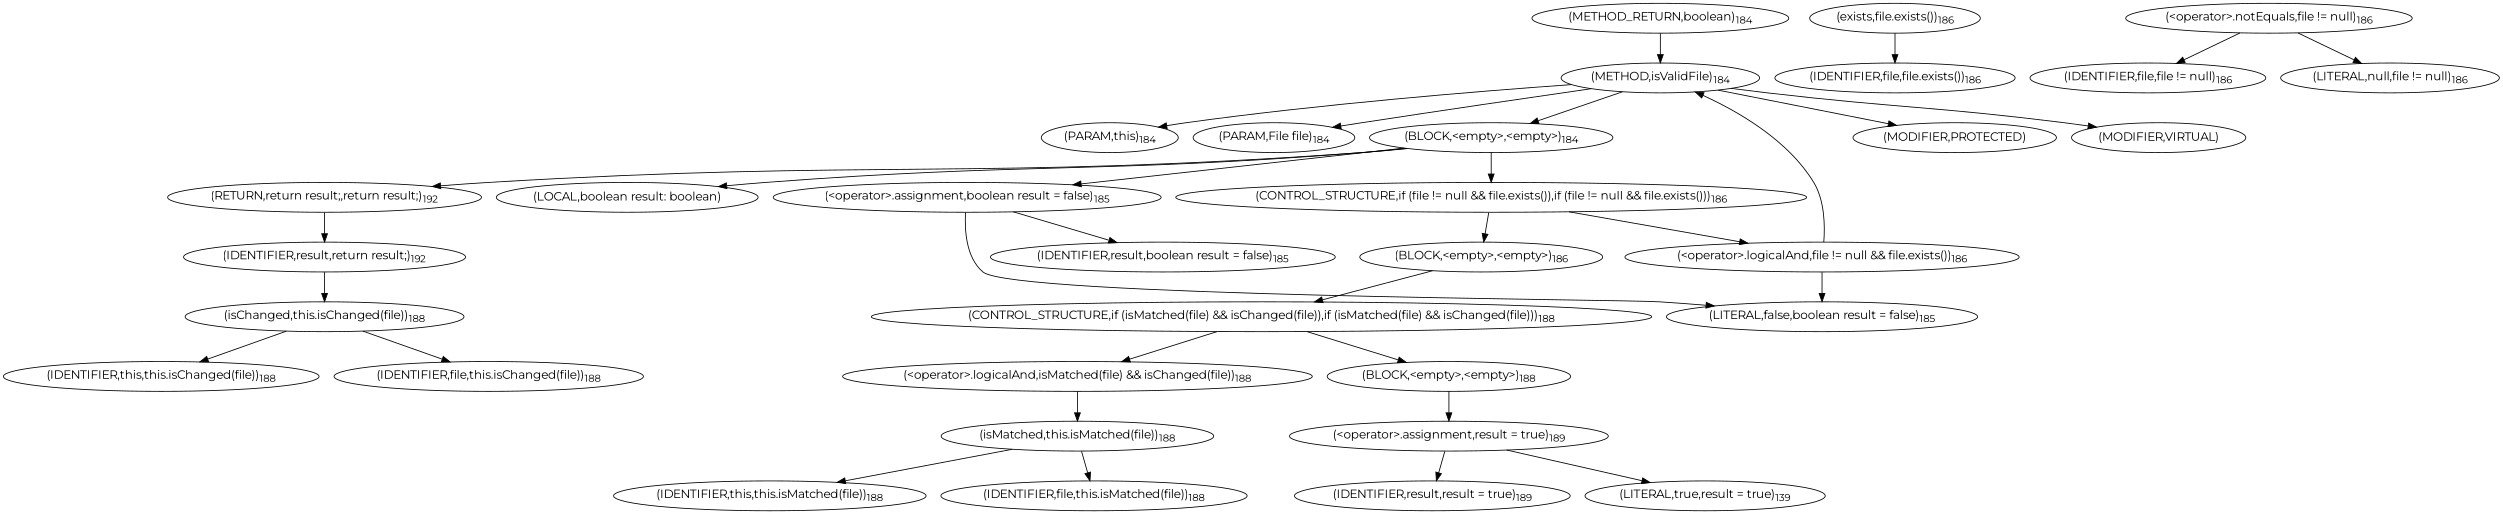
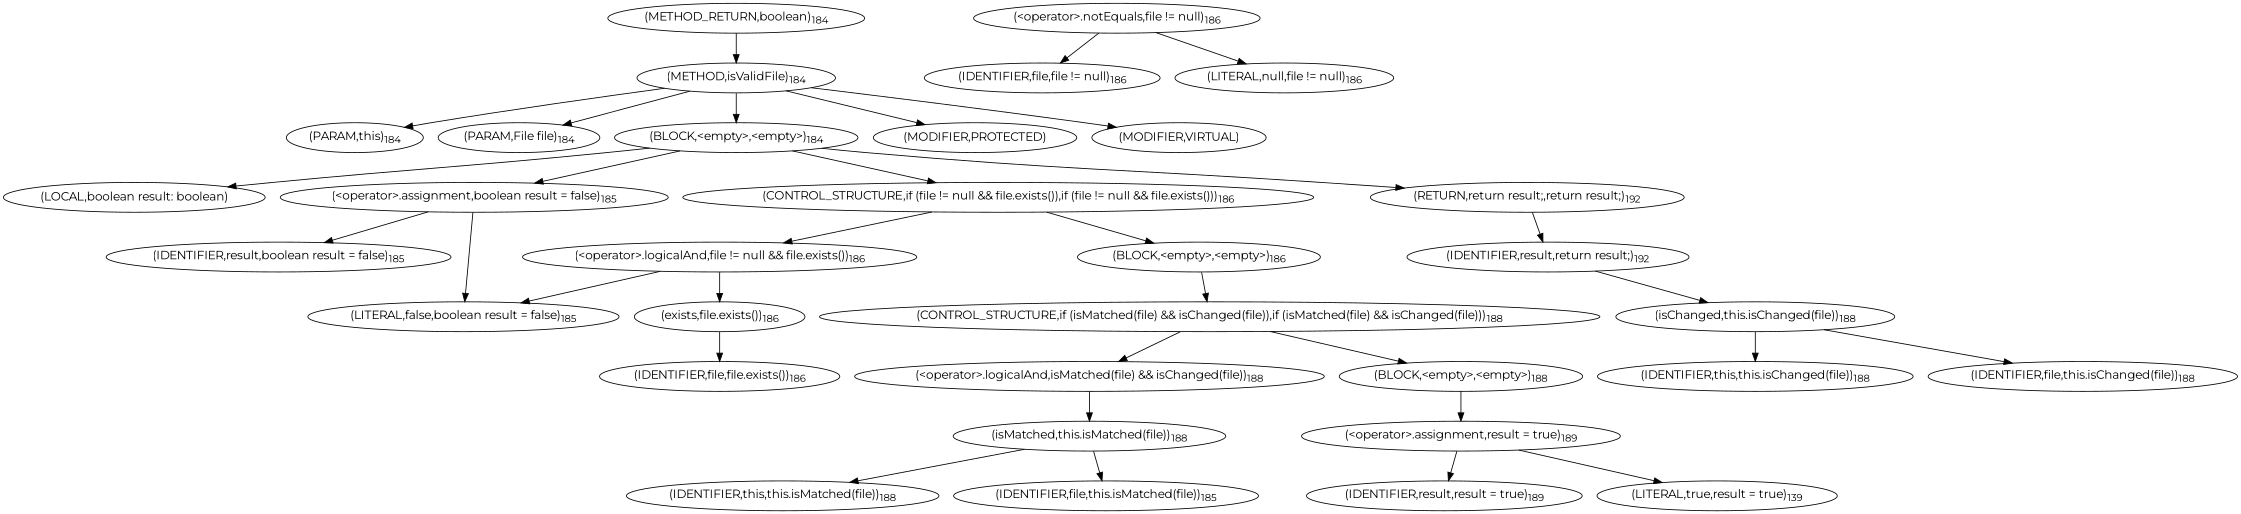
edge "(<operator>.logicalAnd,file != null && file.exists())" -> "(METHOD,isValidFile)": now "(<operator>.logicalAnd,file != null && file.exists())" -> "(exists,file.exists())"
node "(IDENTIFIER,file,this.isMatched(file))": text "188" -> "185"
